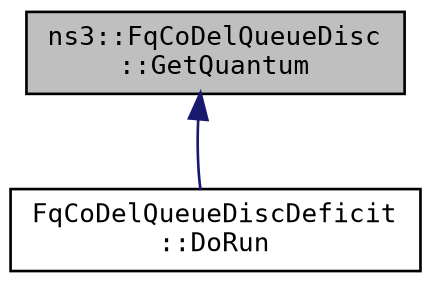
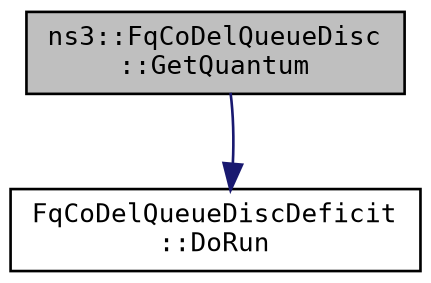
edge "FqCoDelQueueDiscDeficit ::DoRun" -> "ns3::FqCoDelQueueDisc ::GetQuantum": reversed
